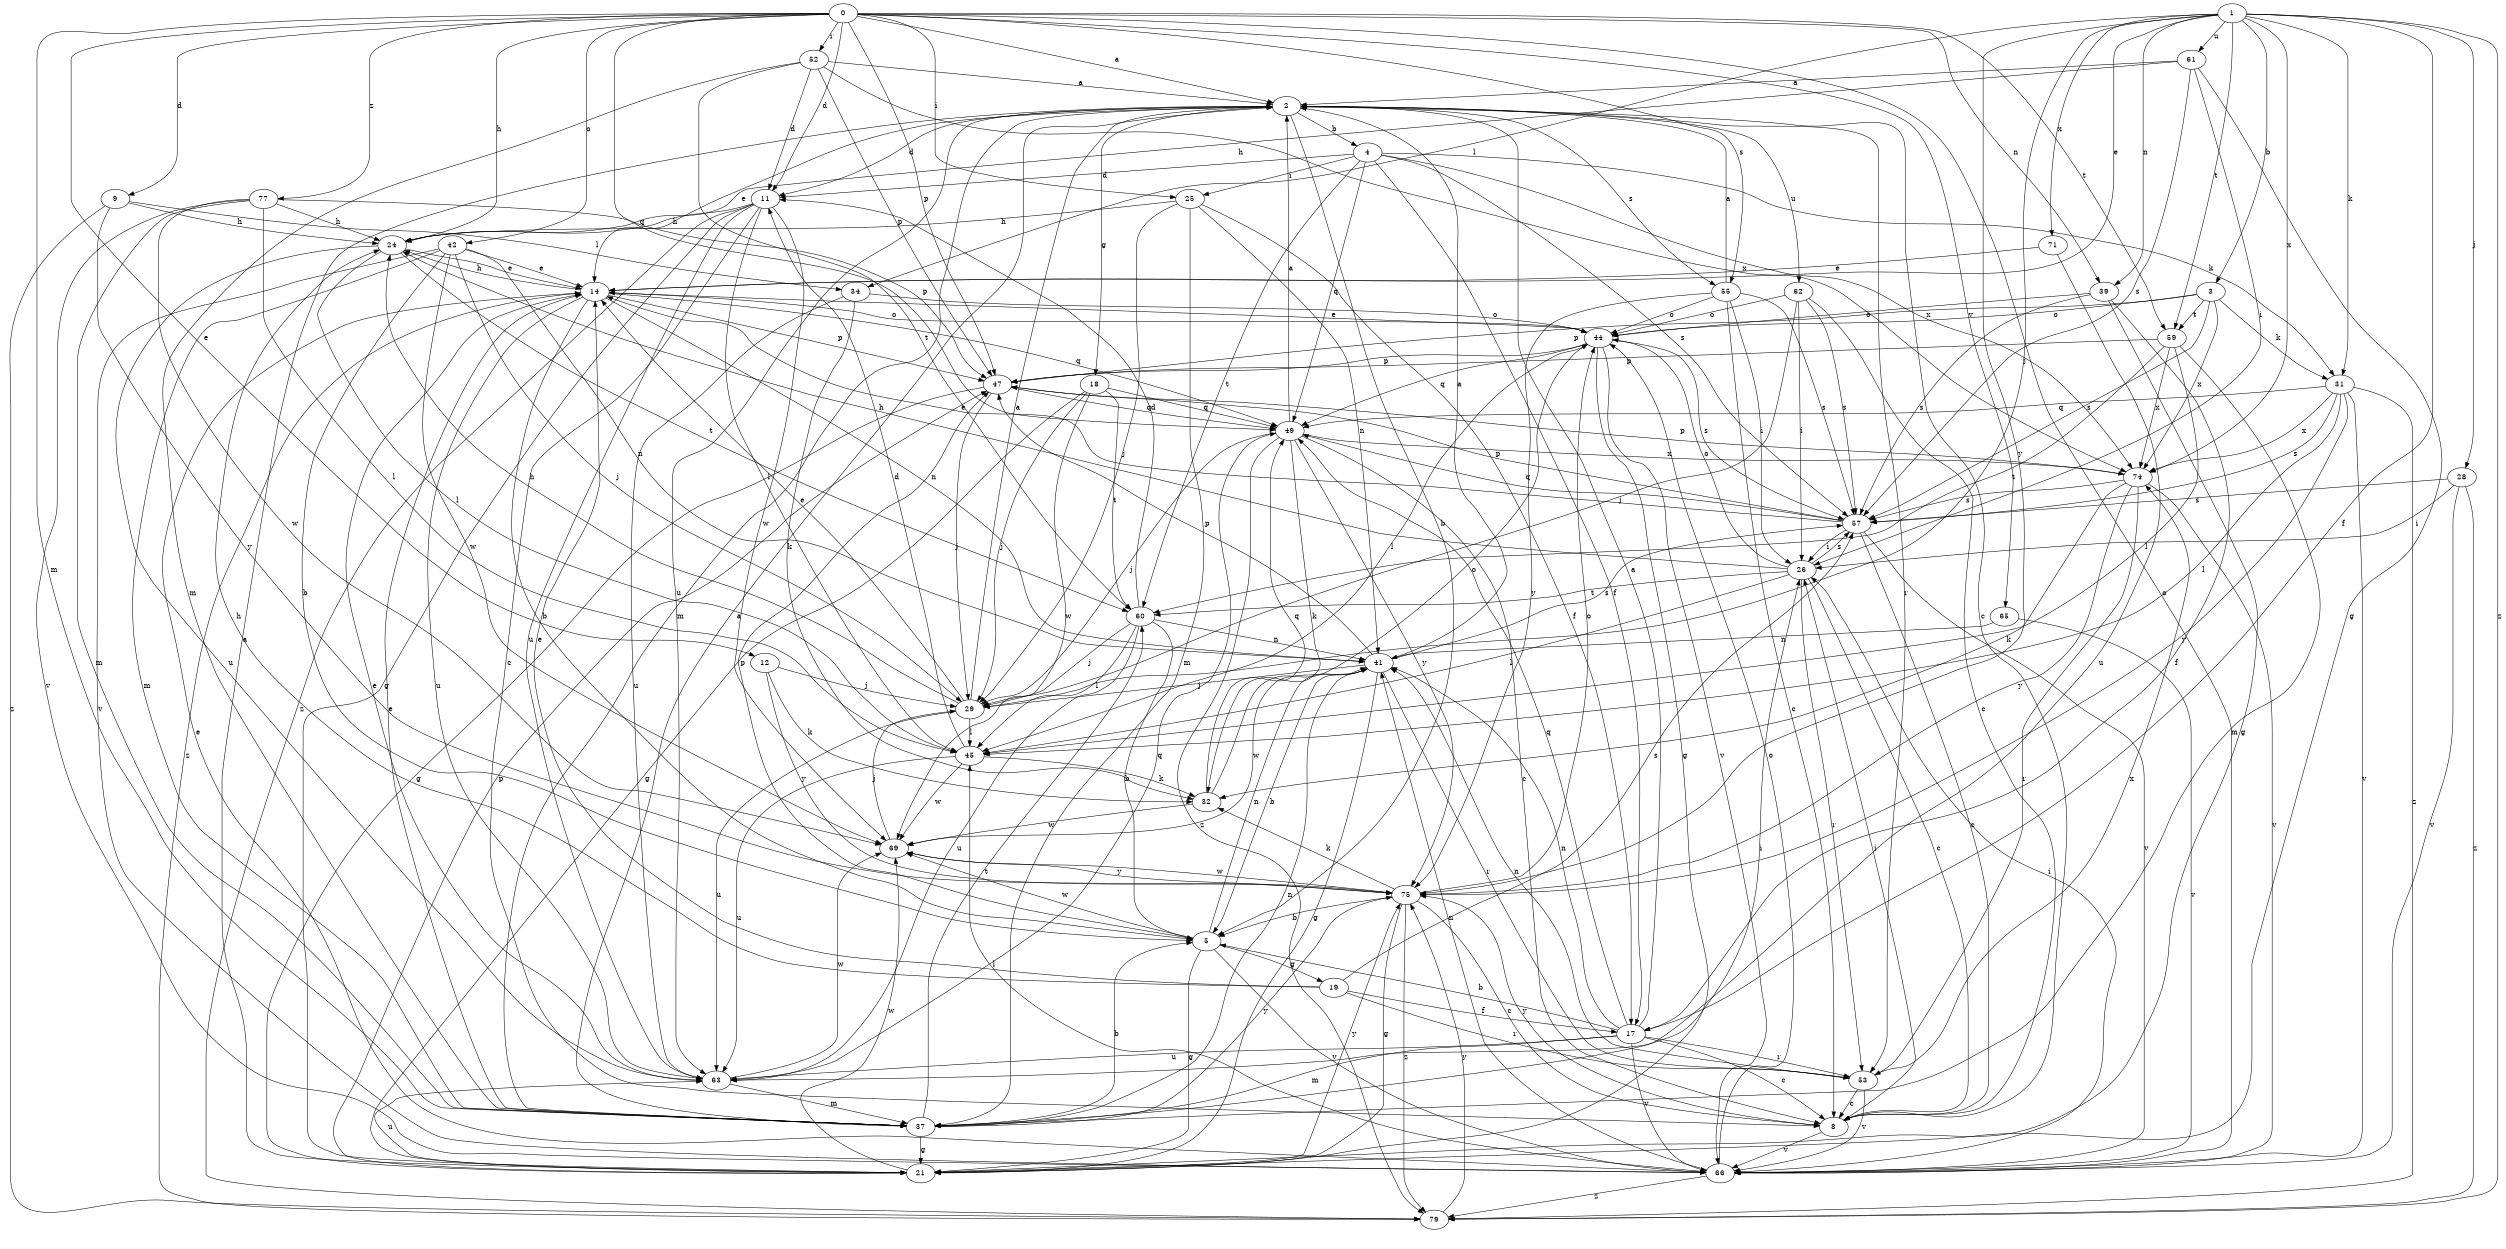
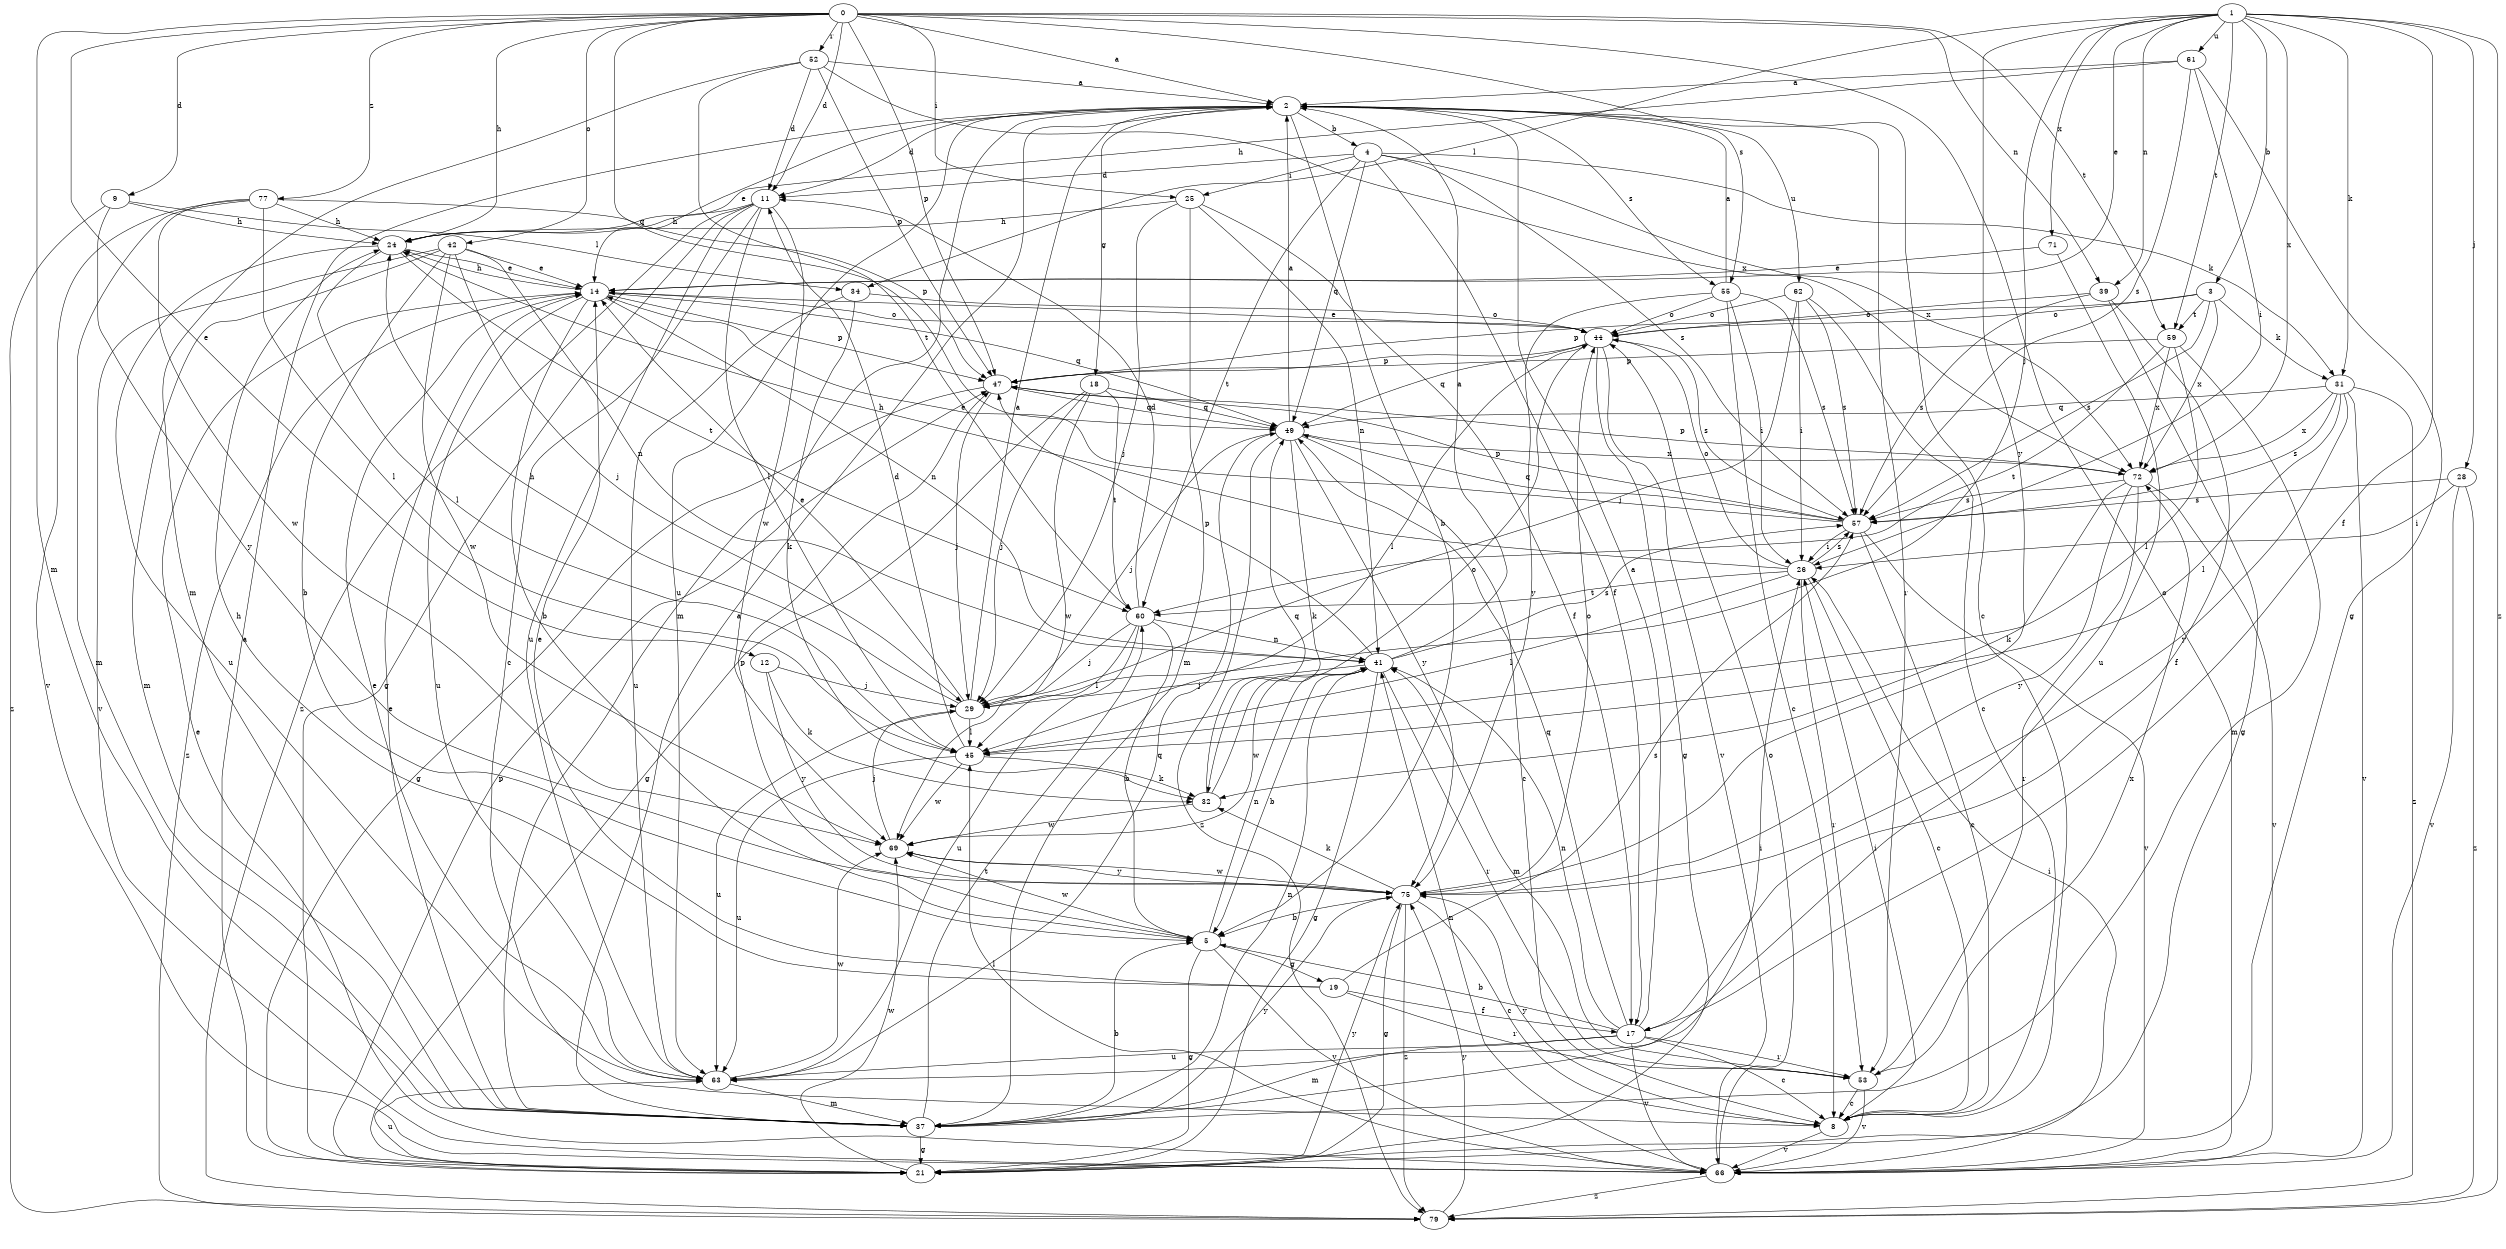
node "74": label "74" -> "72"
node "65": removed
edge "53" -> "41": label "n" -> "m"
